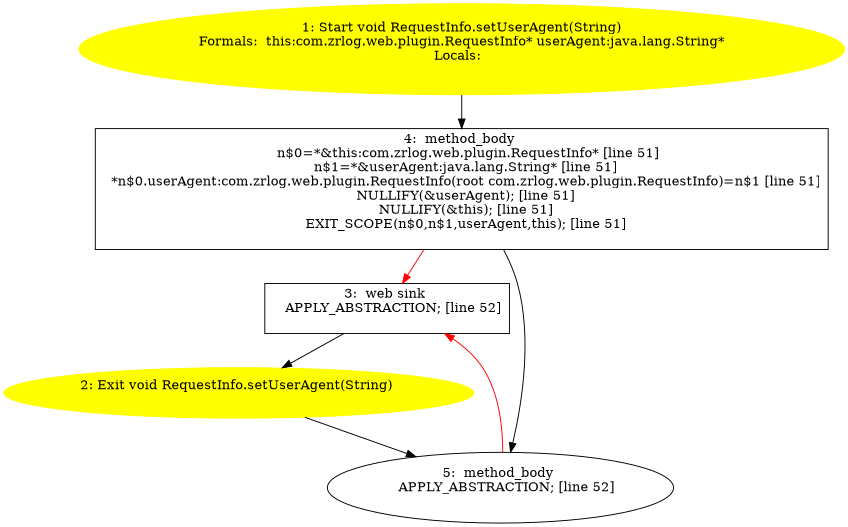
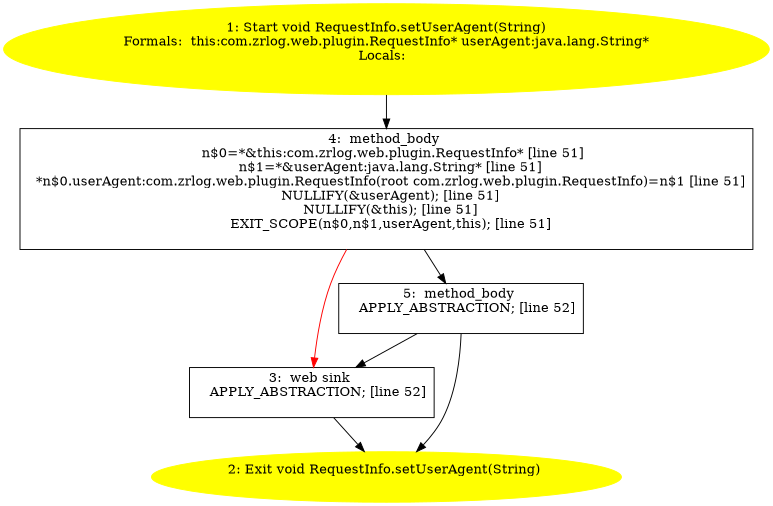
edge "5:  method_body APPLY_ABSTRACTION; [line 52]" -> "3:  web sink APPLY_ABSTRACTION; [line 52]": color red -> black
edge "2: Exit void RequestInfo.setUserAgent(String)" -> "5:  method_body APPLY_ABSTRACTION; [line 52]": reversed
node "5:  method_body APPLY_ABSTRACTION; [line 52]": shape ellipse -> box
